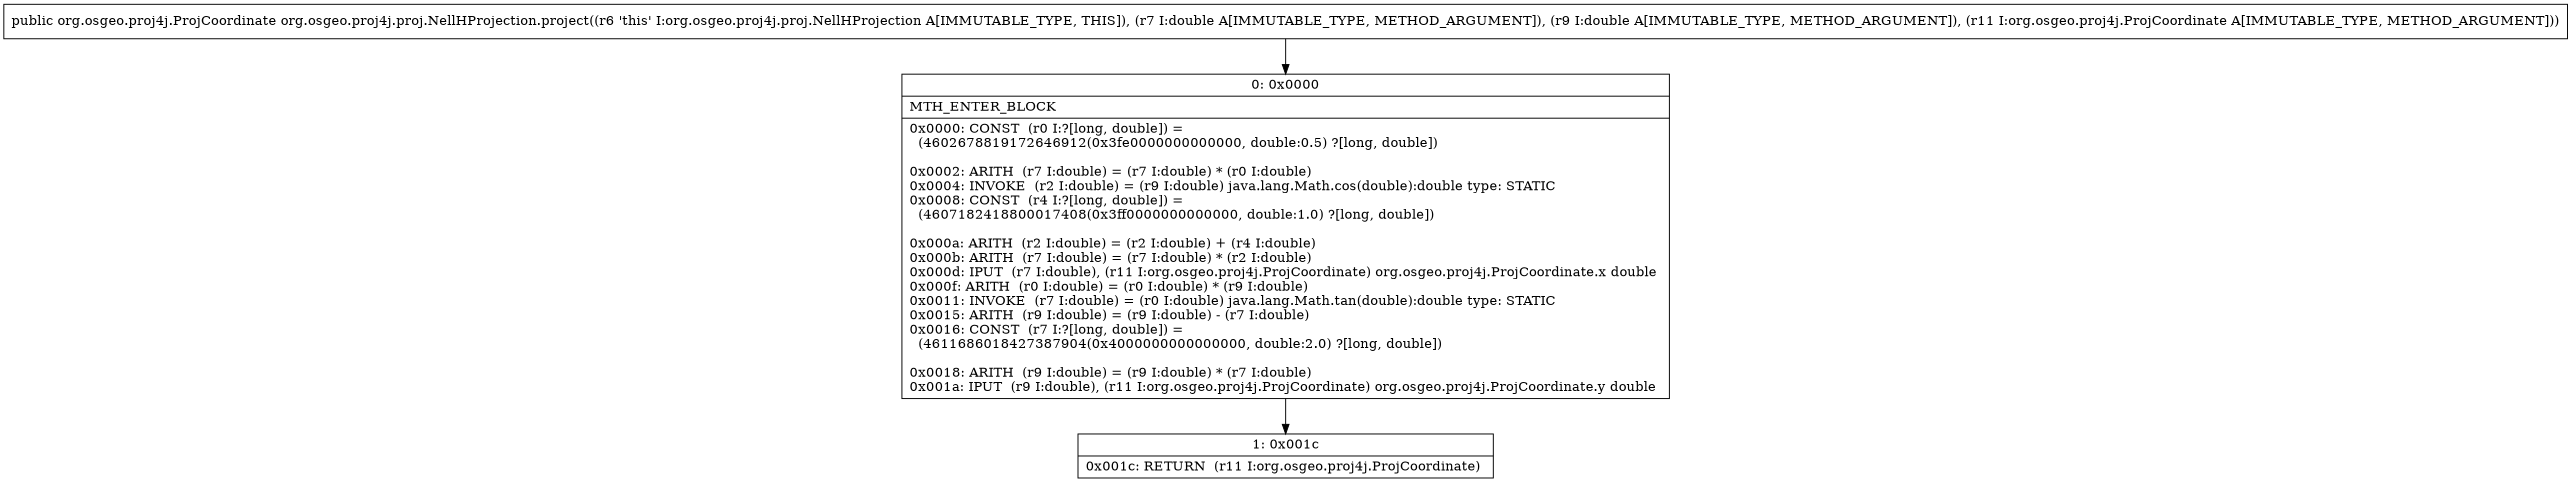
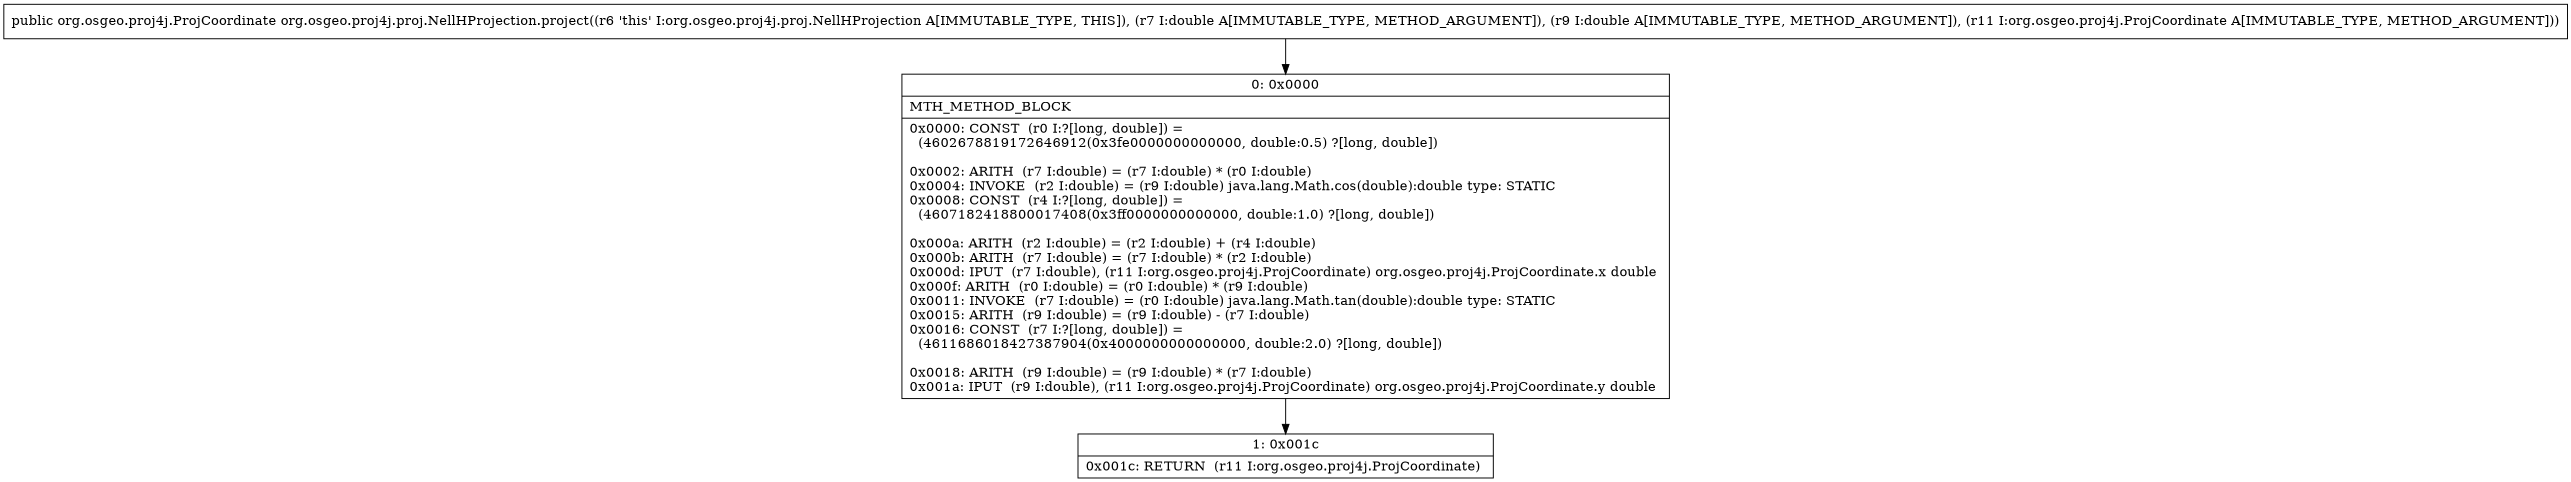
node "0: 0x0000": text "MTH_ENTER_BLOCK" -> "MTH_METHOD_BLOCK"
